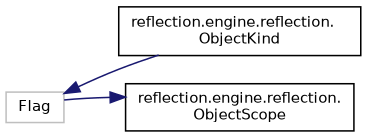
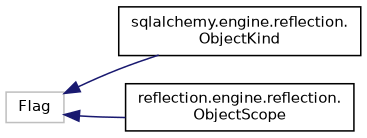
node "reflection.engine.reflection. ObjectKind": label "reflection.engine.reflection. ObjectKind" -> "sqlalchemy.engine.reflection. ObjectKind"
edge "Flag" -> "reflection.engine.reflection. ObjectScope": reversed
